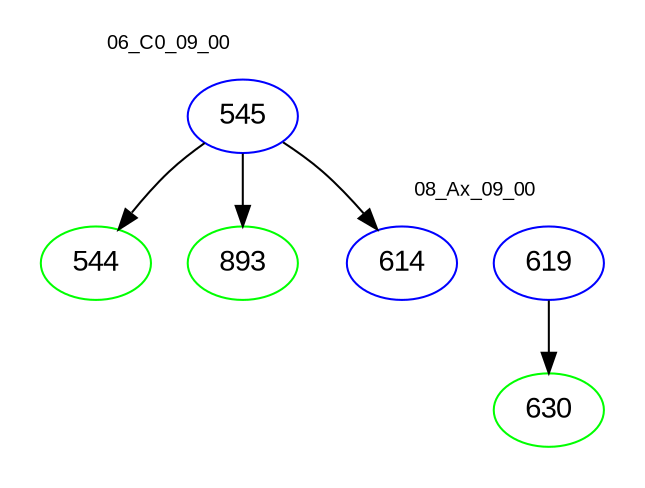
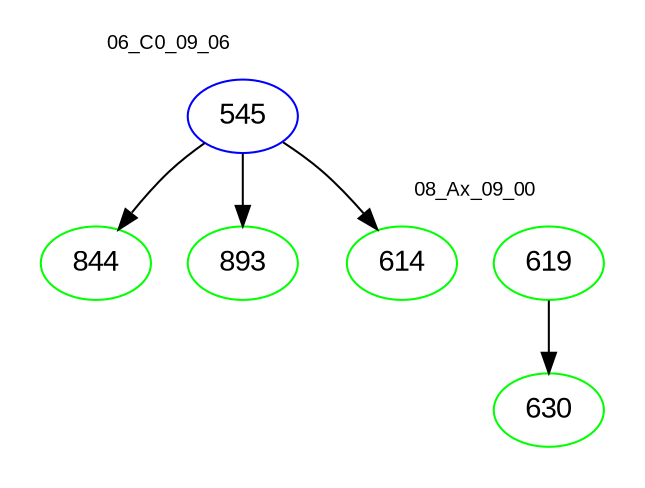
cluster "06_C0_09_00": label "06_C0_09_00" -> "06_C0_09_06"
node "544": label "544" -> "844"
node "614": color blue -> green
node "619": color blue -> green
